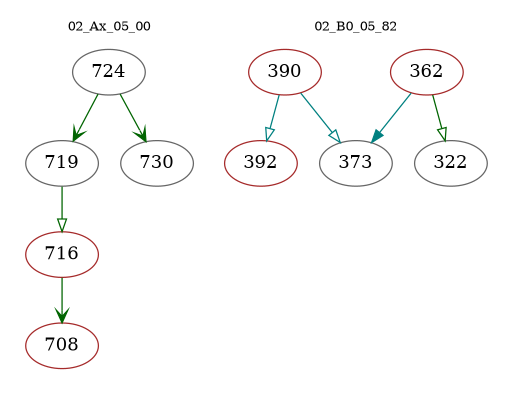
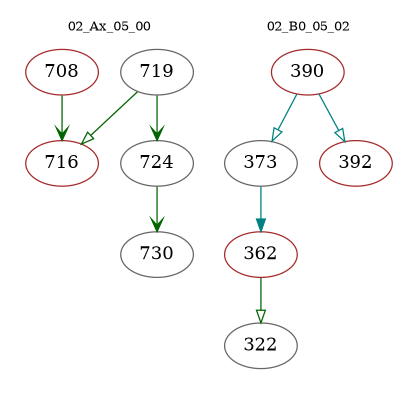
cluster "02_B0_05_82": label "02_B0_05_82" -> "02_B0_05_02"
edge "724" -> "719": reversed
edge "362" -> "373": reversed
edge "716" -> "708": reversed
